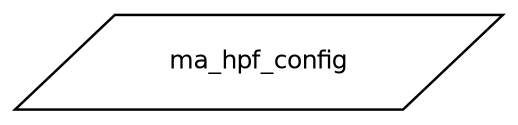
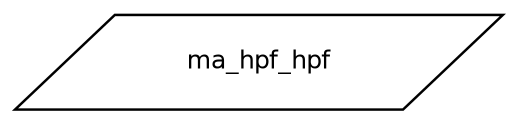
node "ma_hpf_config": label "ma_hpf_config" -> "ma_hpf_hpf"
